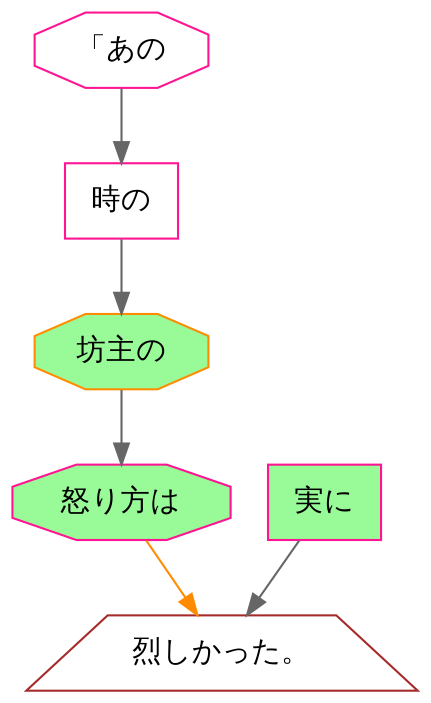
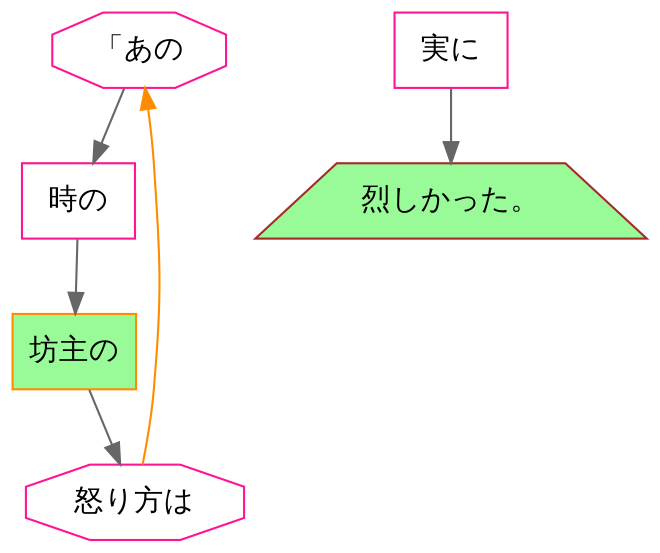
node "坊主の": shape octagon -> box
node "怒り方は": fillcolor palegreen -> white
node "実に": fillcolor palegreen -> white
edge "怒り方は" -> "烈しかった。": now "怒り方は" -> "「あの"
node "烈しかった。": fillcolor white -> palegreen
